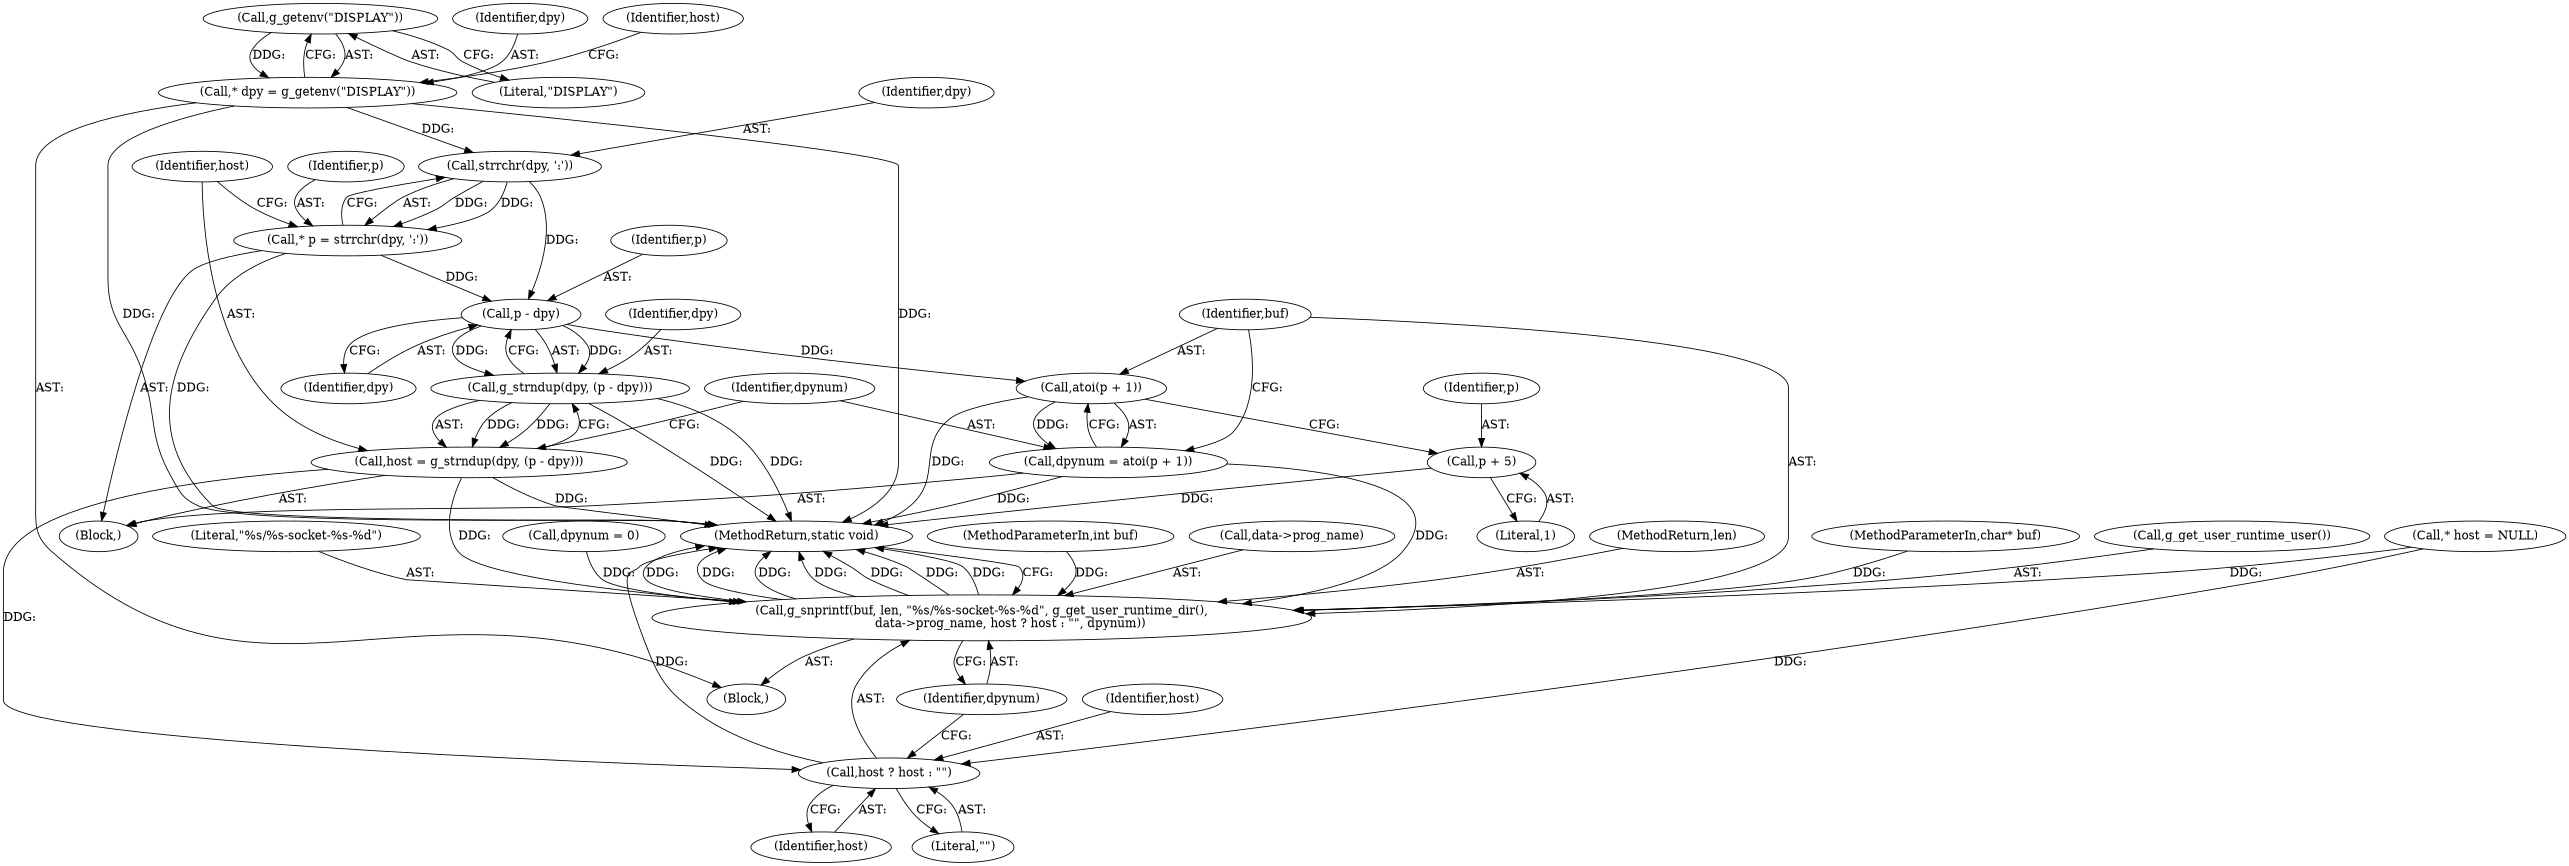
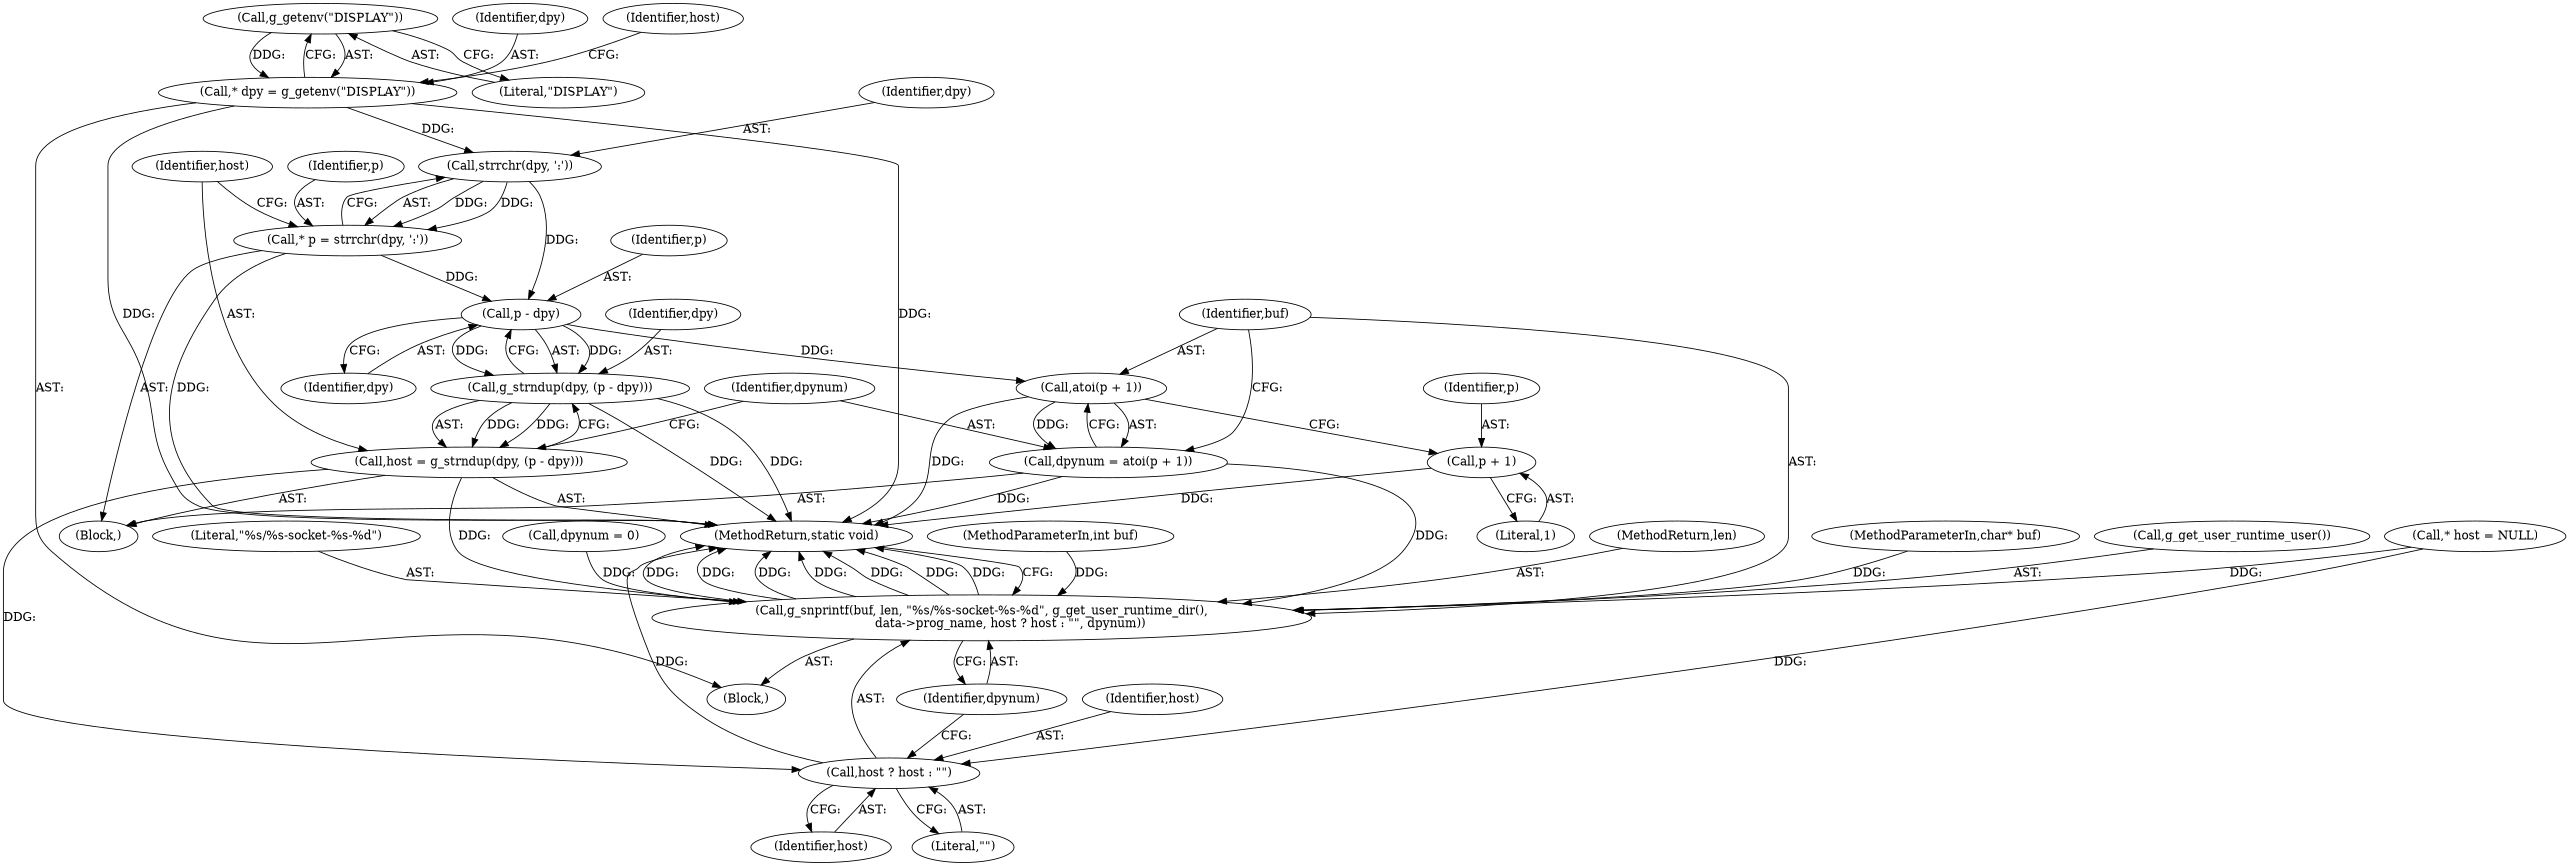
node "(Call,p + 5)": label "(Call,p + 5)" -> "(Call,p + 1)"
edge "(Call,host = g_strndup(dpy, (p - dpy)))" -> "(MethodReturn,static void)": label "DDG: " -> "AST: "
node "(Call,data->prog_name)": removed
